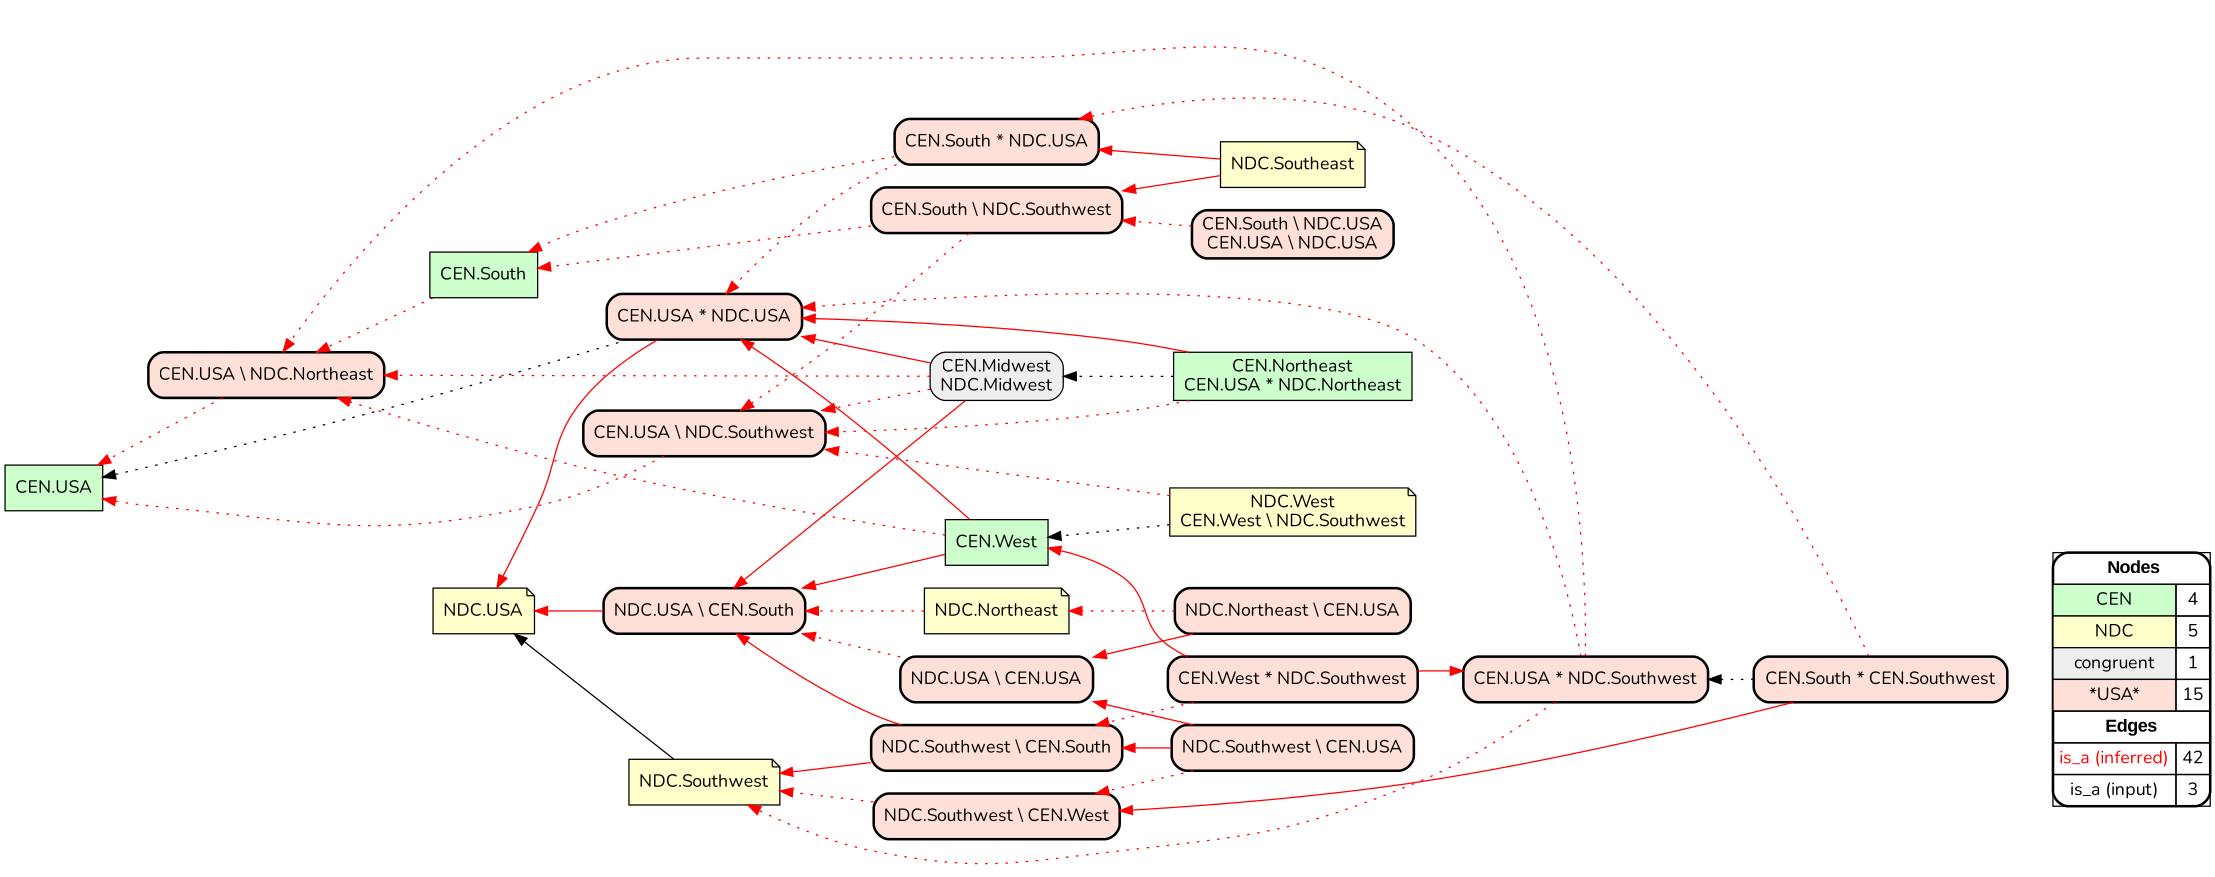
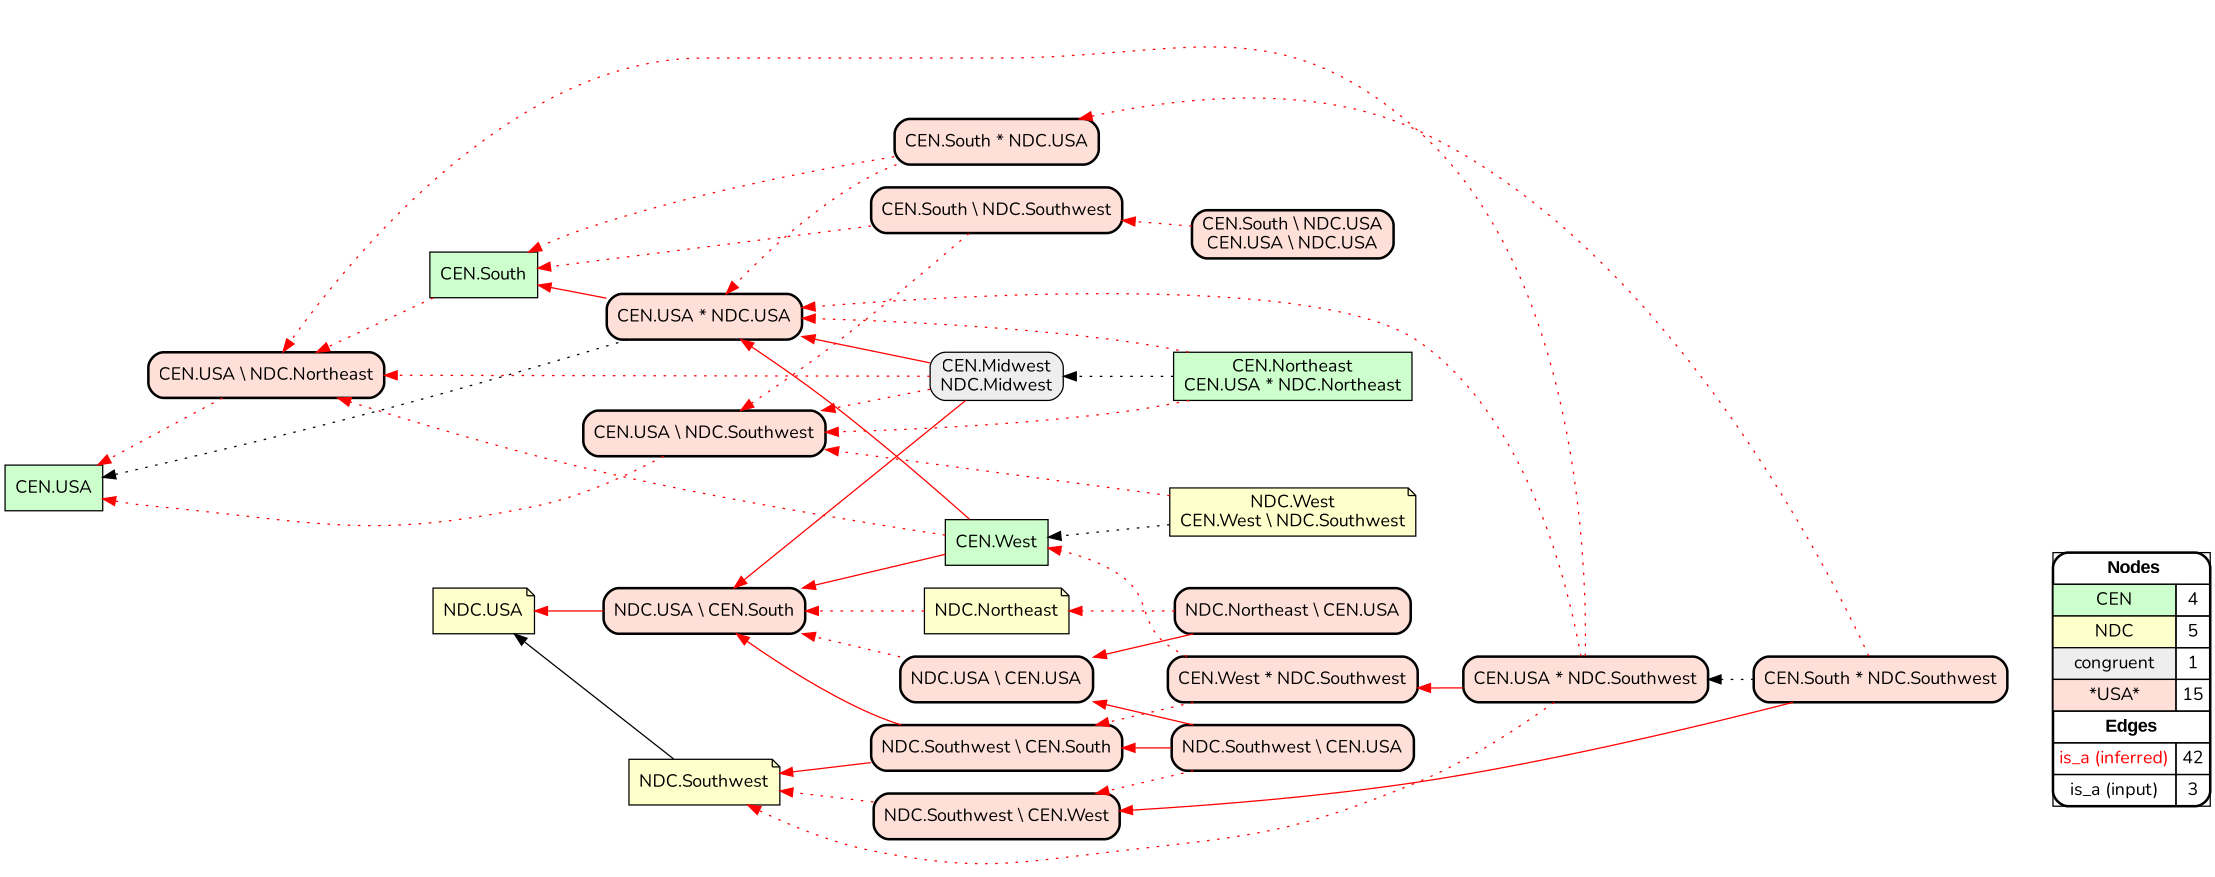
node "NDC.Southeast": removed
edge "CEN.Northeast CEN.USA * NDC.Northeast" -> "CEN.USA * NDC.USA": style bold -> dotted
edge "CEN.USA * NDC.USA" -> "NDC.USA": now "CEN.USA * NDC.USA" -> "CEN.South"
edge "CEN.West * NDC.Southwest" -> "CEN.West": style bold -> dotted
edge "CEN.West * NDC.Southwest" -> "CEN.USA * NDC.Southwest": reversed
node "CEN.South * CEN.Southwest": label "CEN.South * CEN.Southwest" -> "CEN.South * NDC.Southwest"
